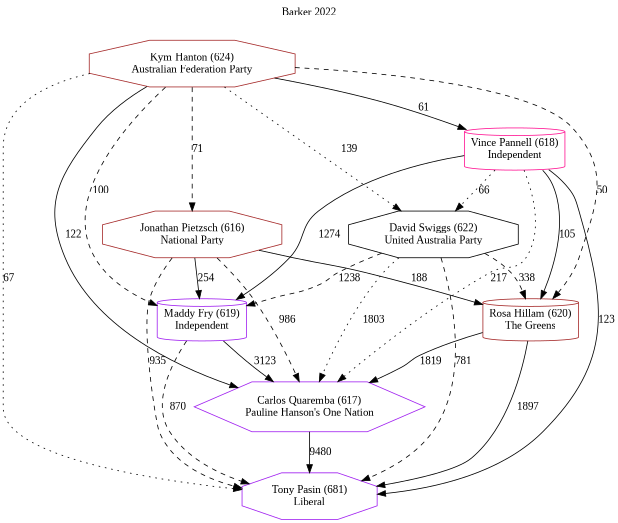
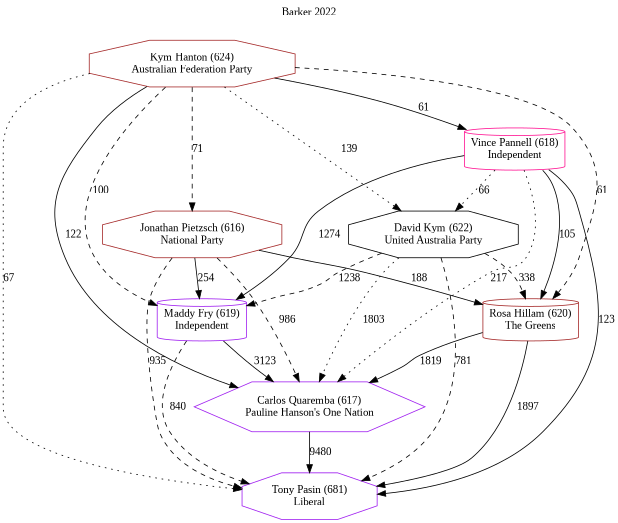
edge "Kym Hanton (624) Australian Federation Party" -> "Rosa Hillam (620) The Greens": label "50" -> "61"
node "David Swiggs (622) United Australia Party": label "David Swiggs (622) United Australia Party" -> "David Kym (622) United Australia Party"
edge "Maddy Fry (619) Independent" -> "Tony Pasin (681) Liberal": label "870" -> "840"
